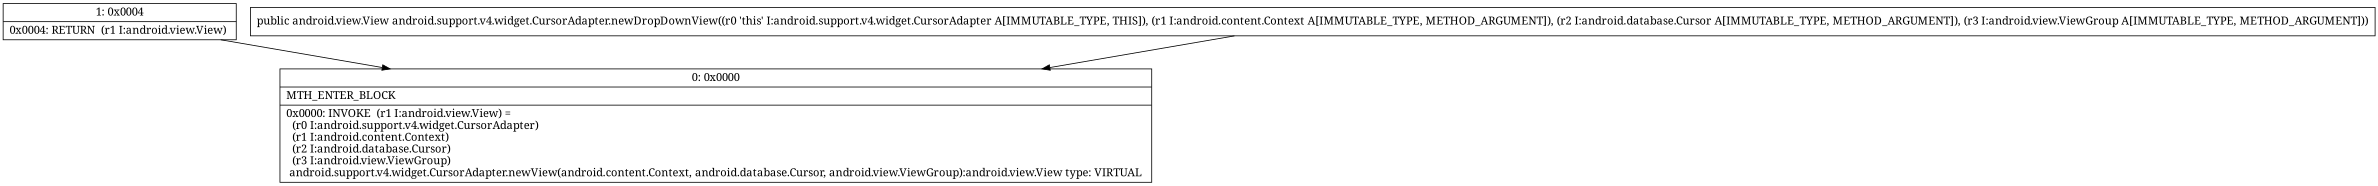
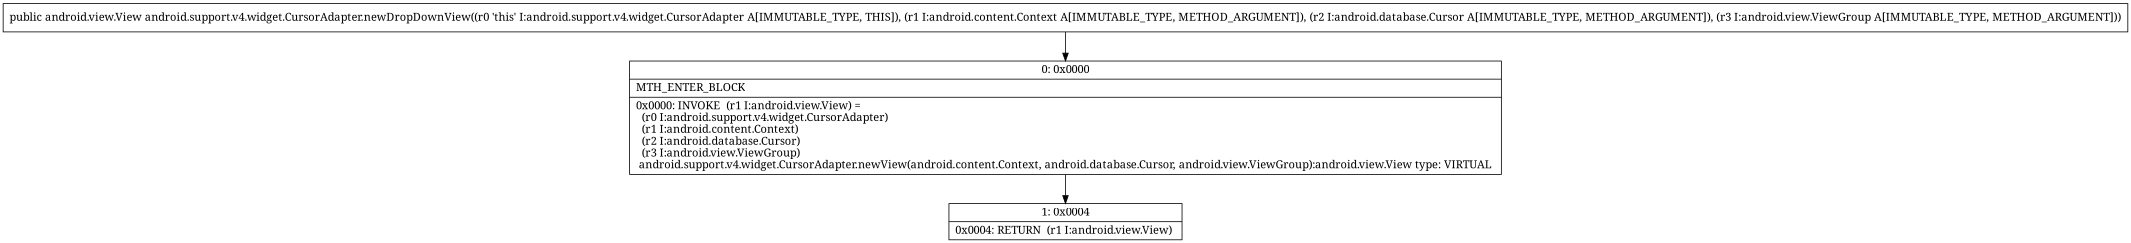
edge "1: 0x0004" -> "0: 0x0000": reversed
